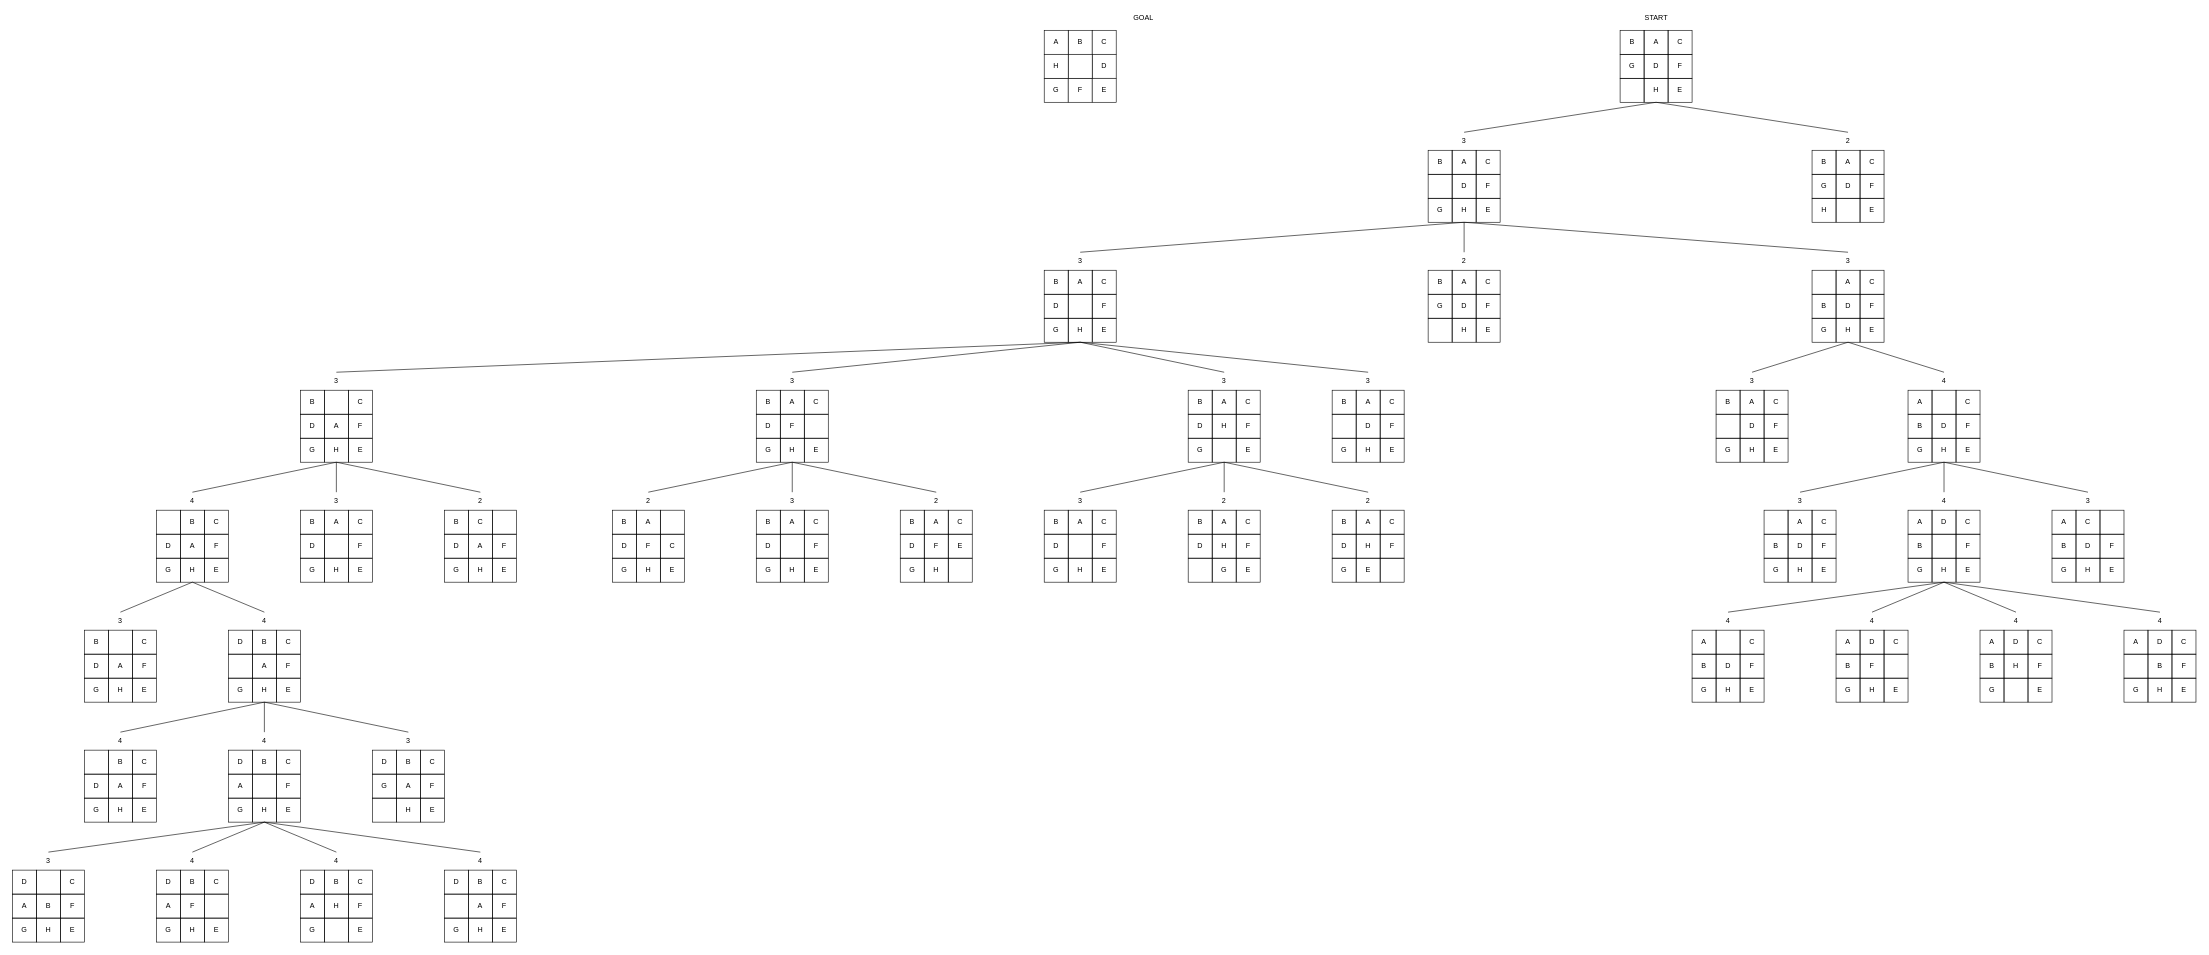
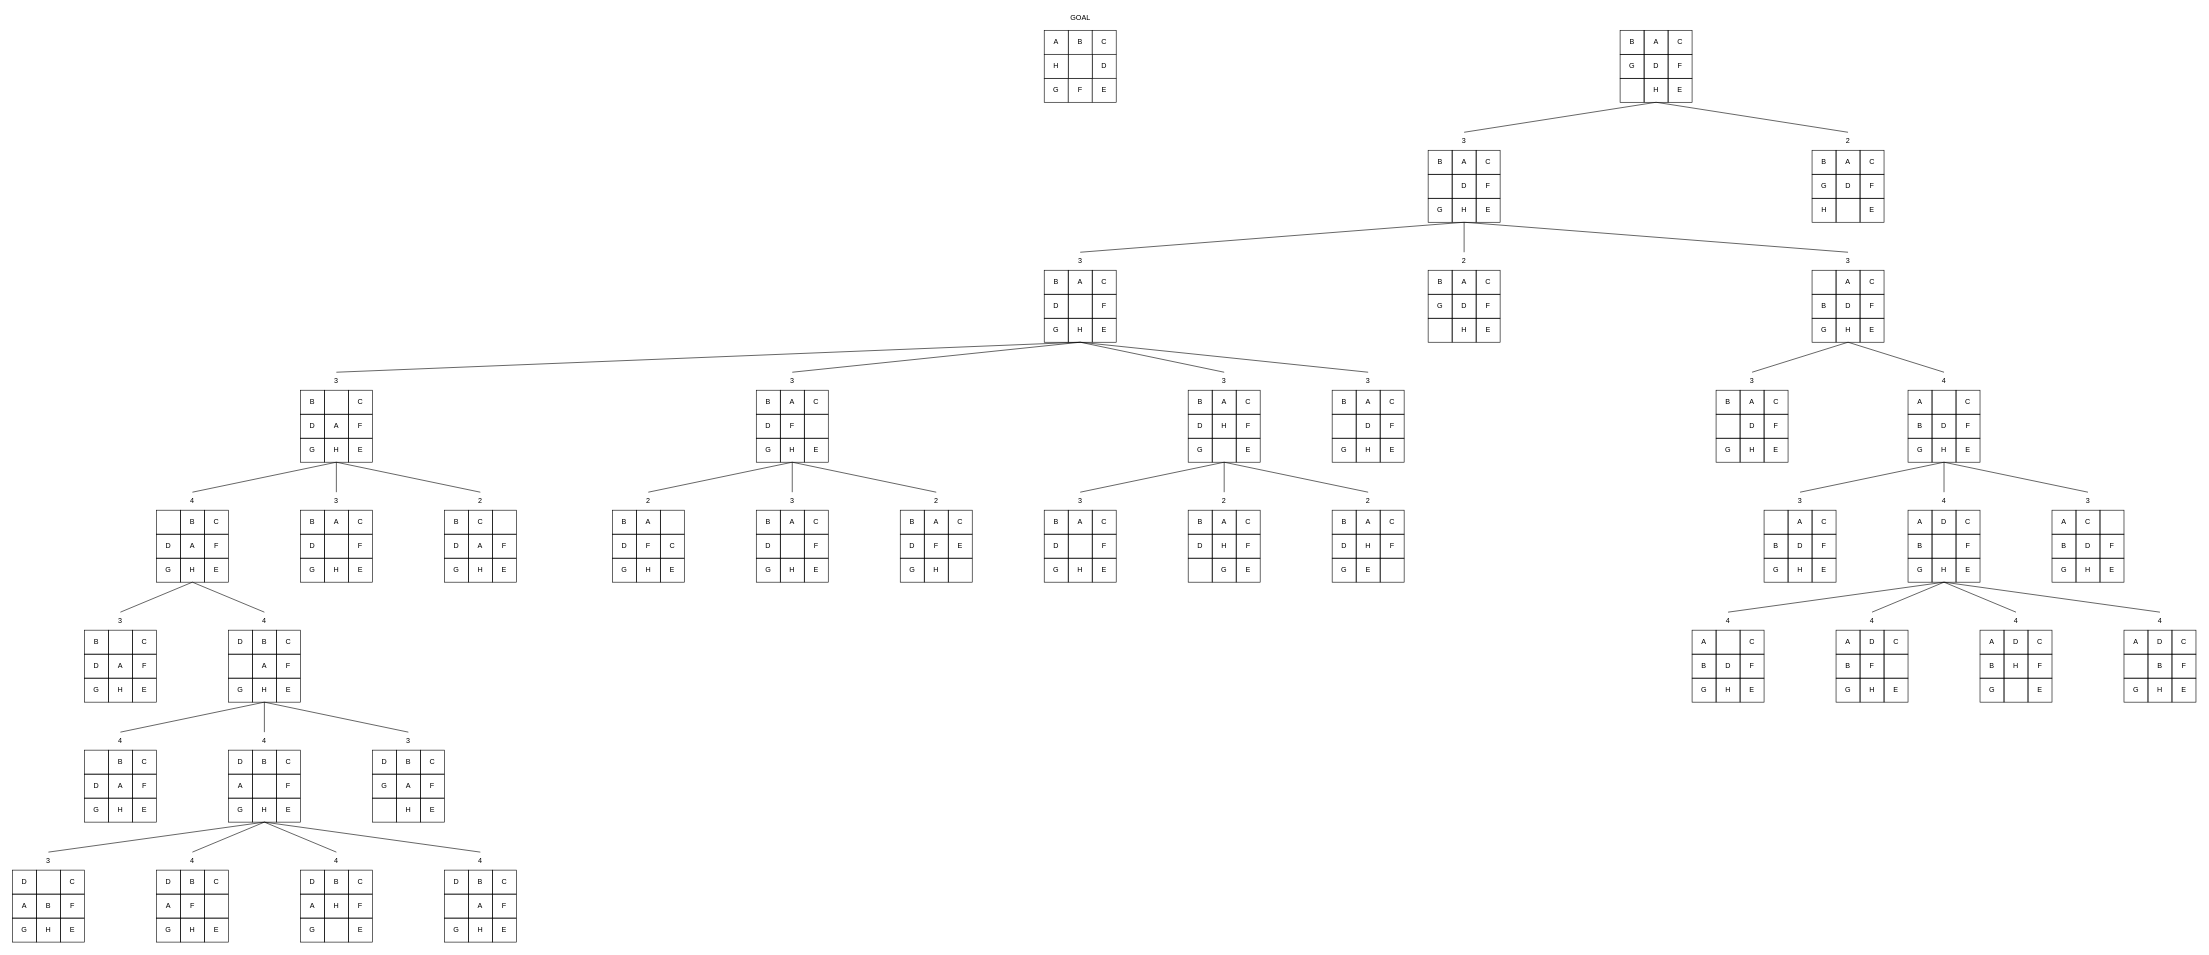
node "GOAL": moved (1143, 18) -> (1080, 18)
node "START": removed
